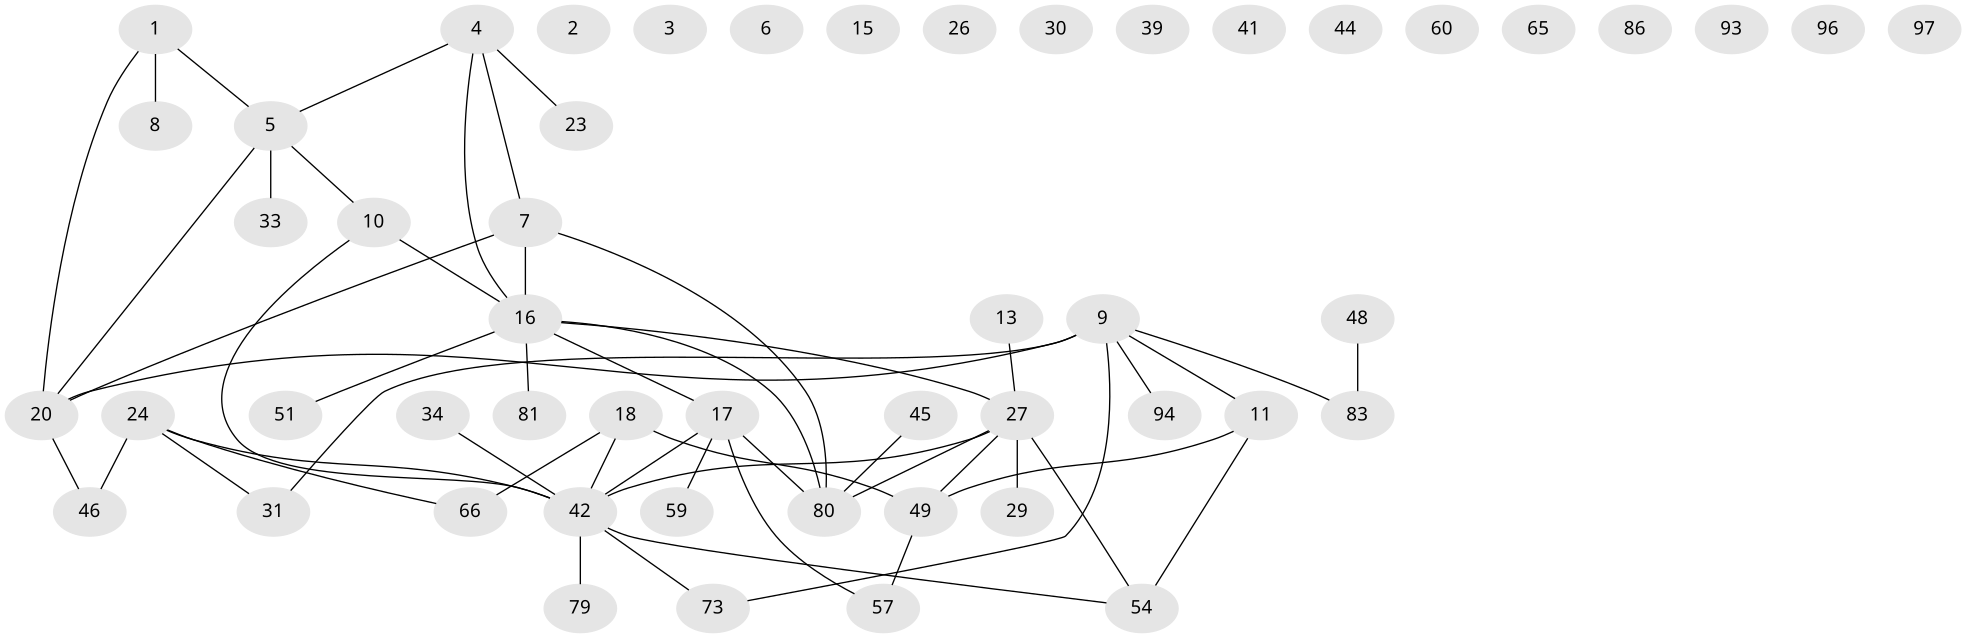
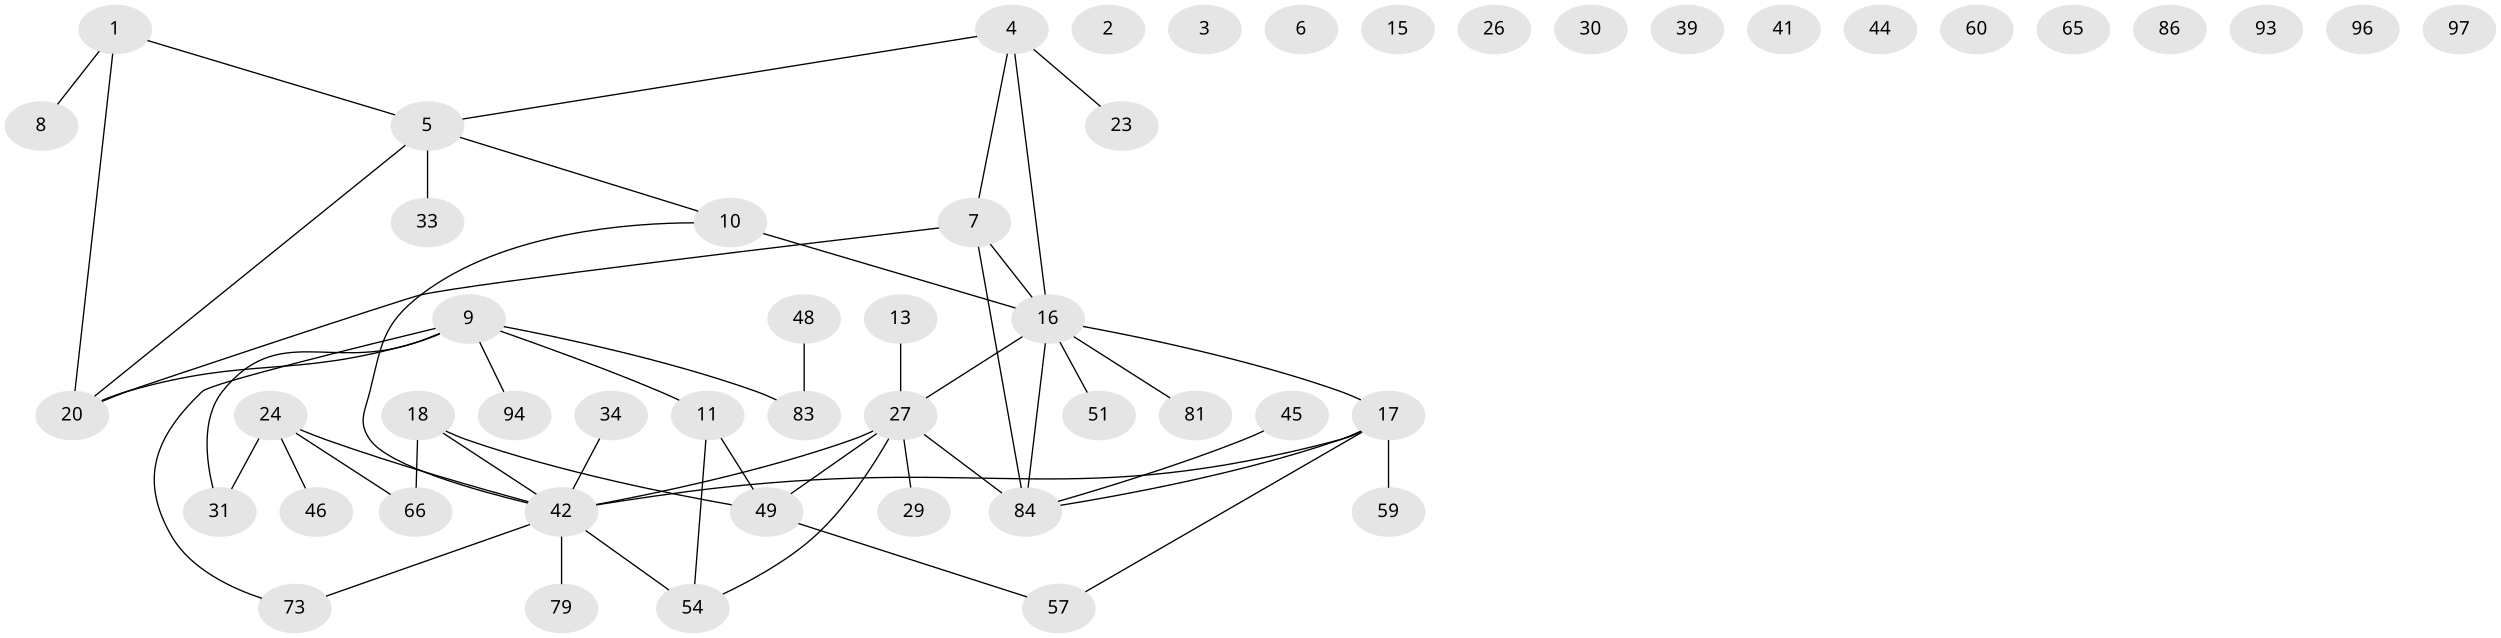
edge "20" -- "46": removed
node "80": label "80" -> "84"
